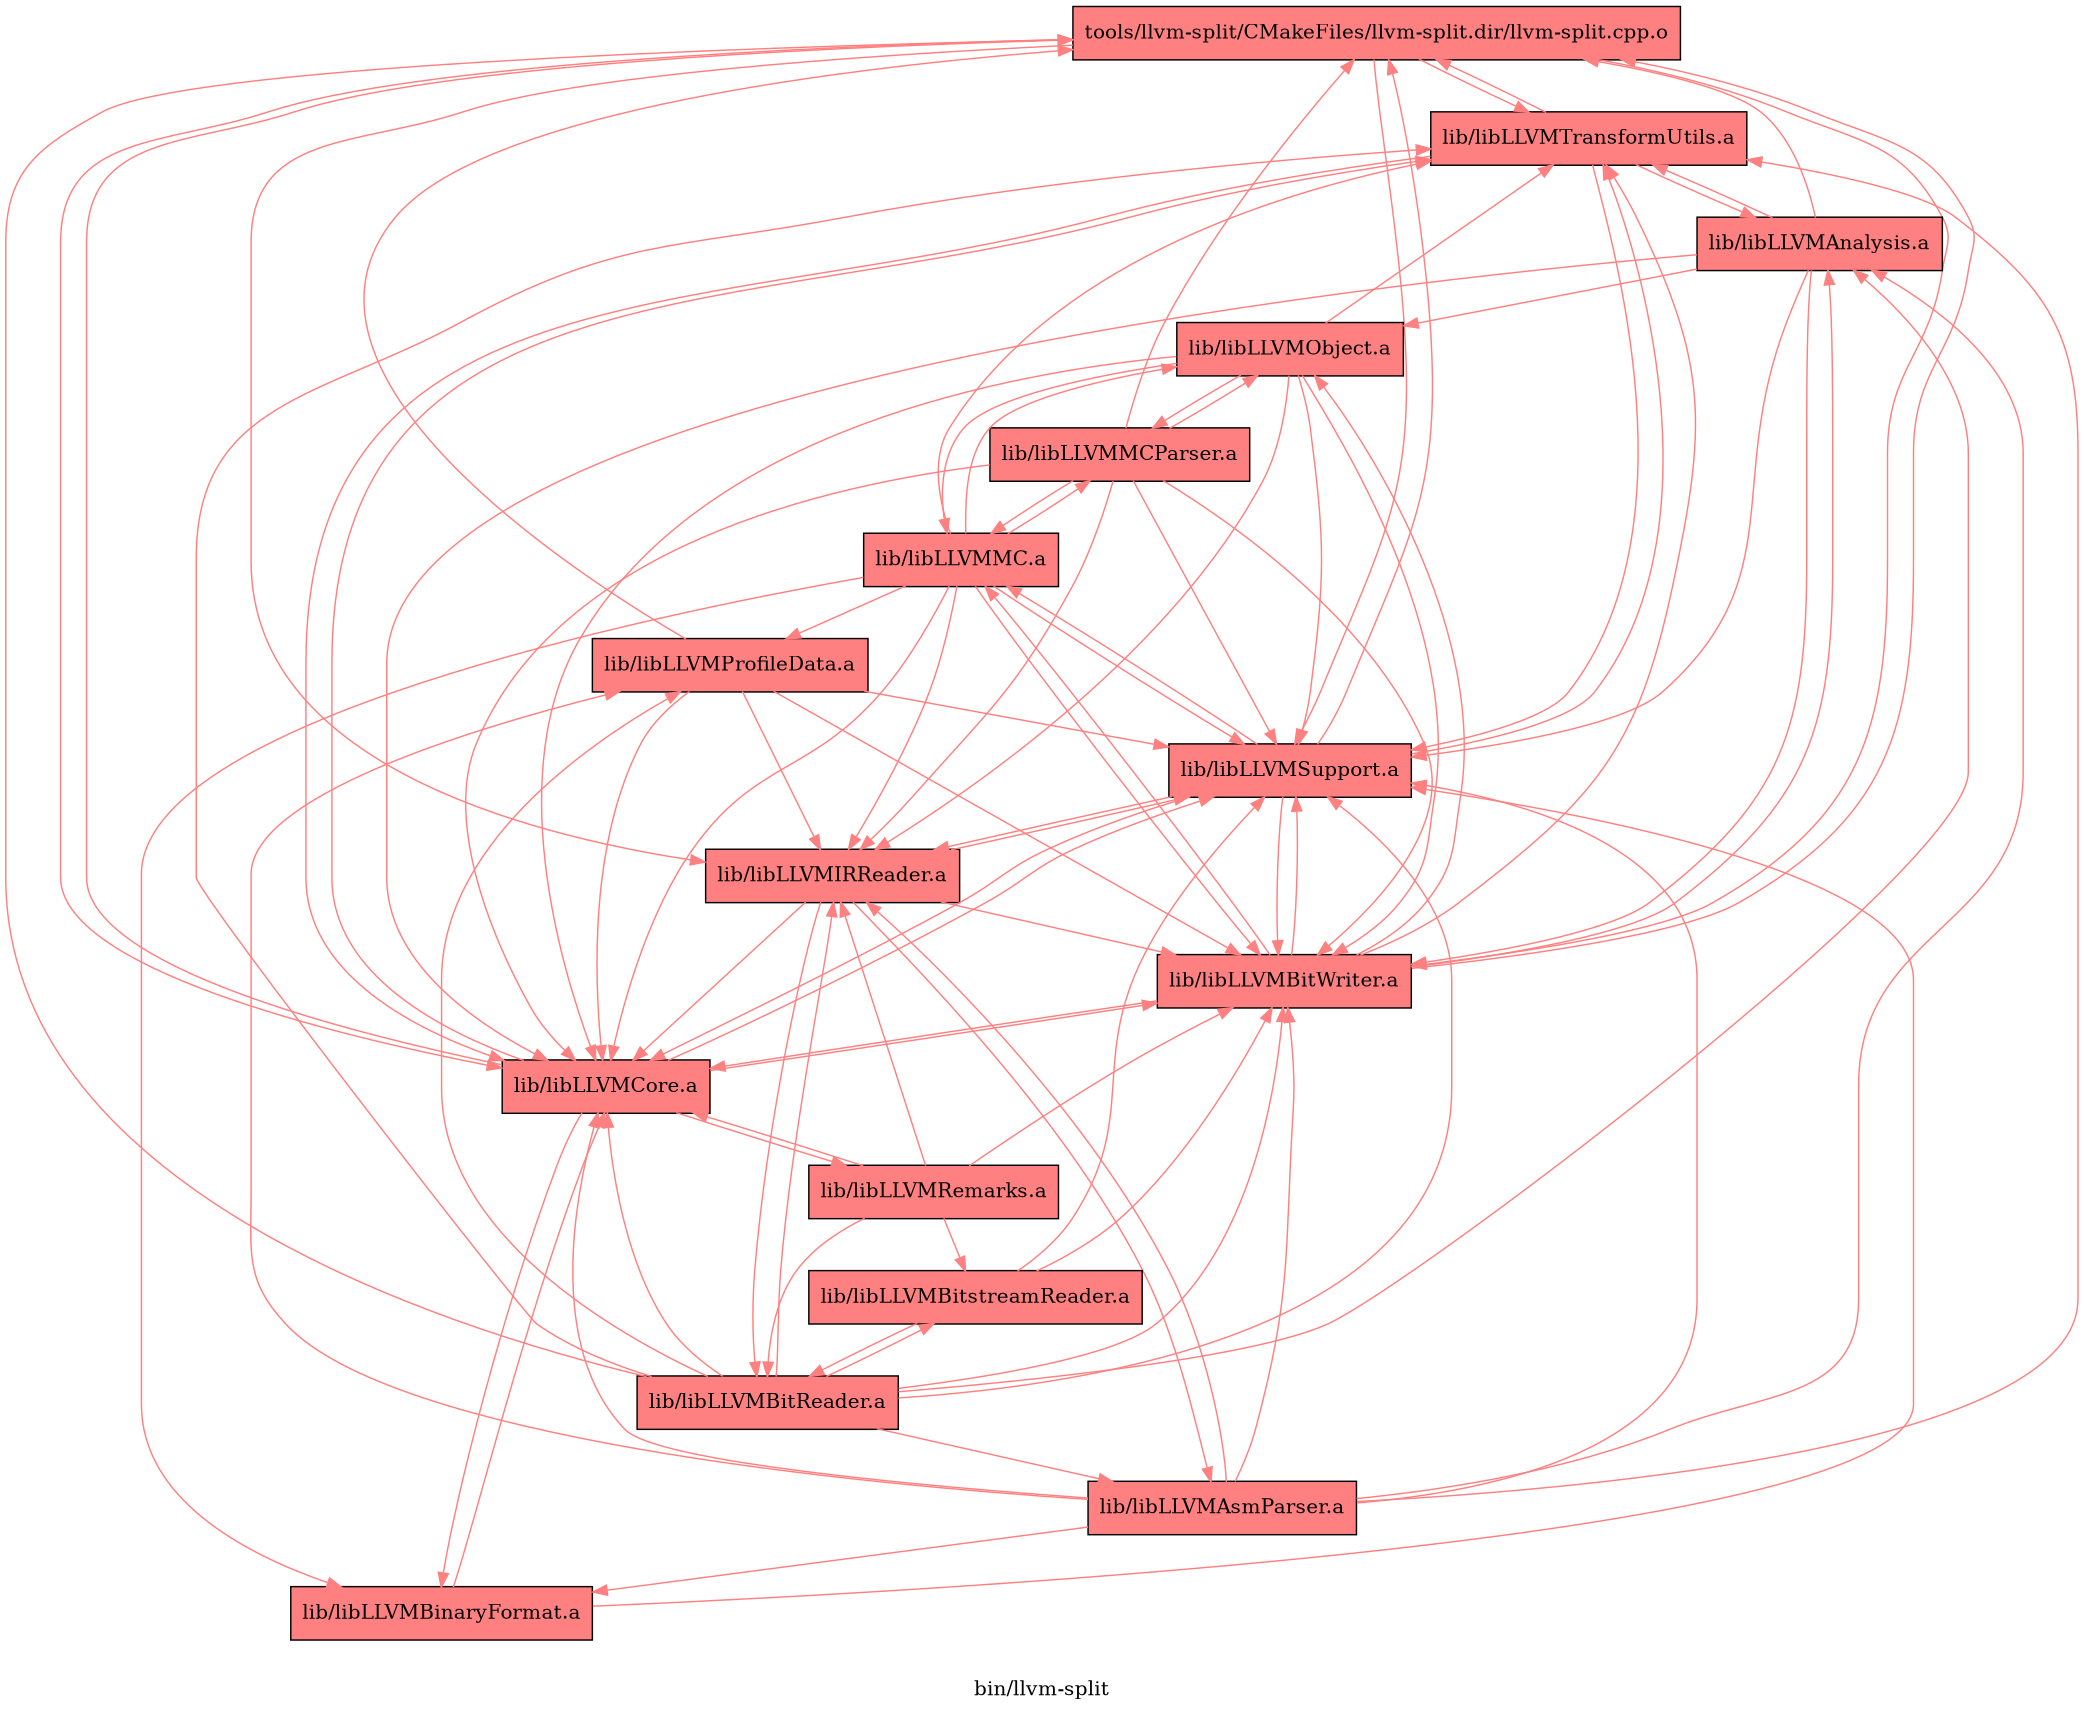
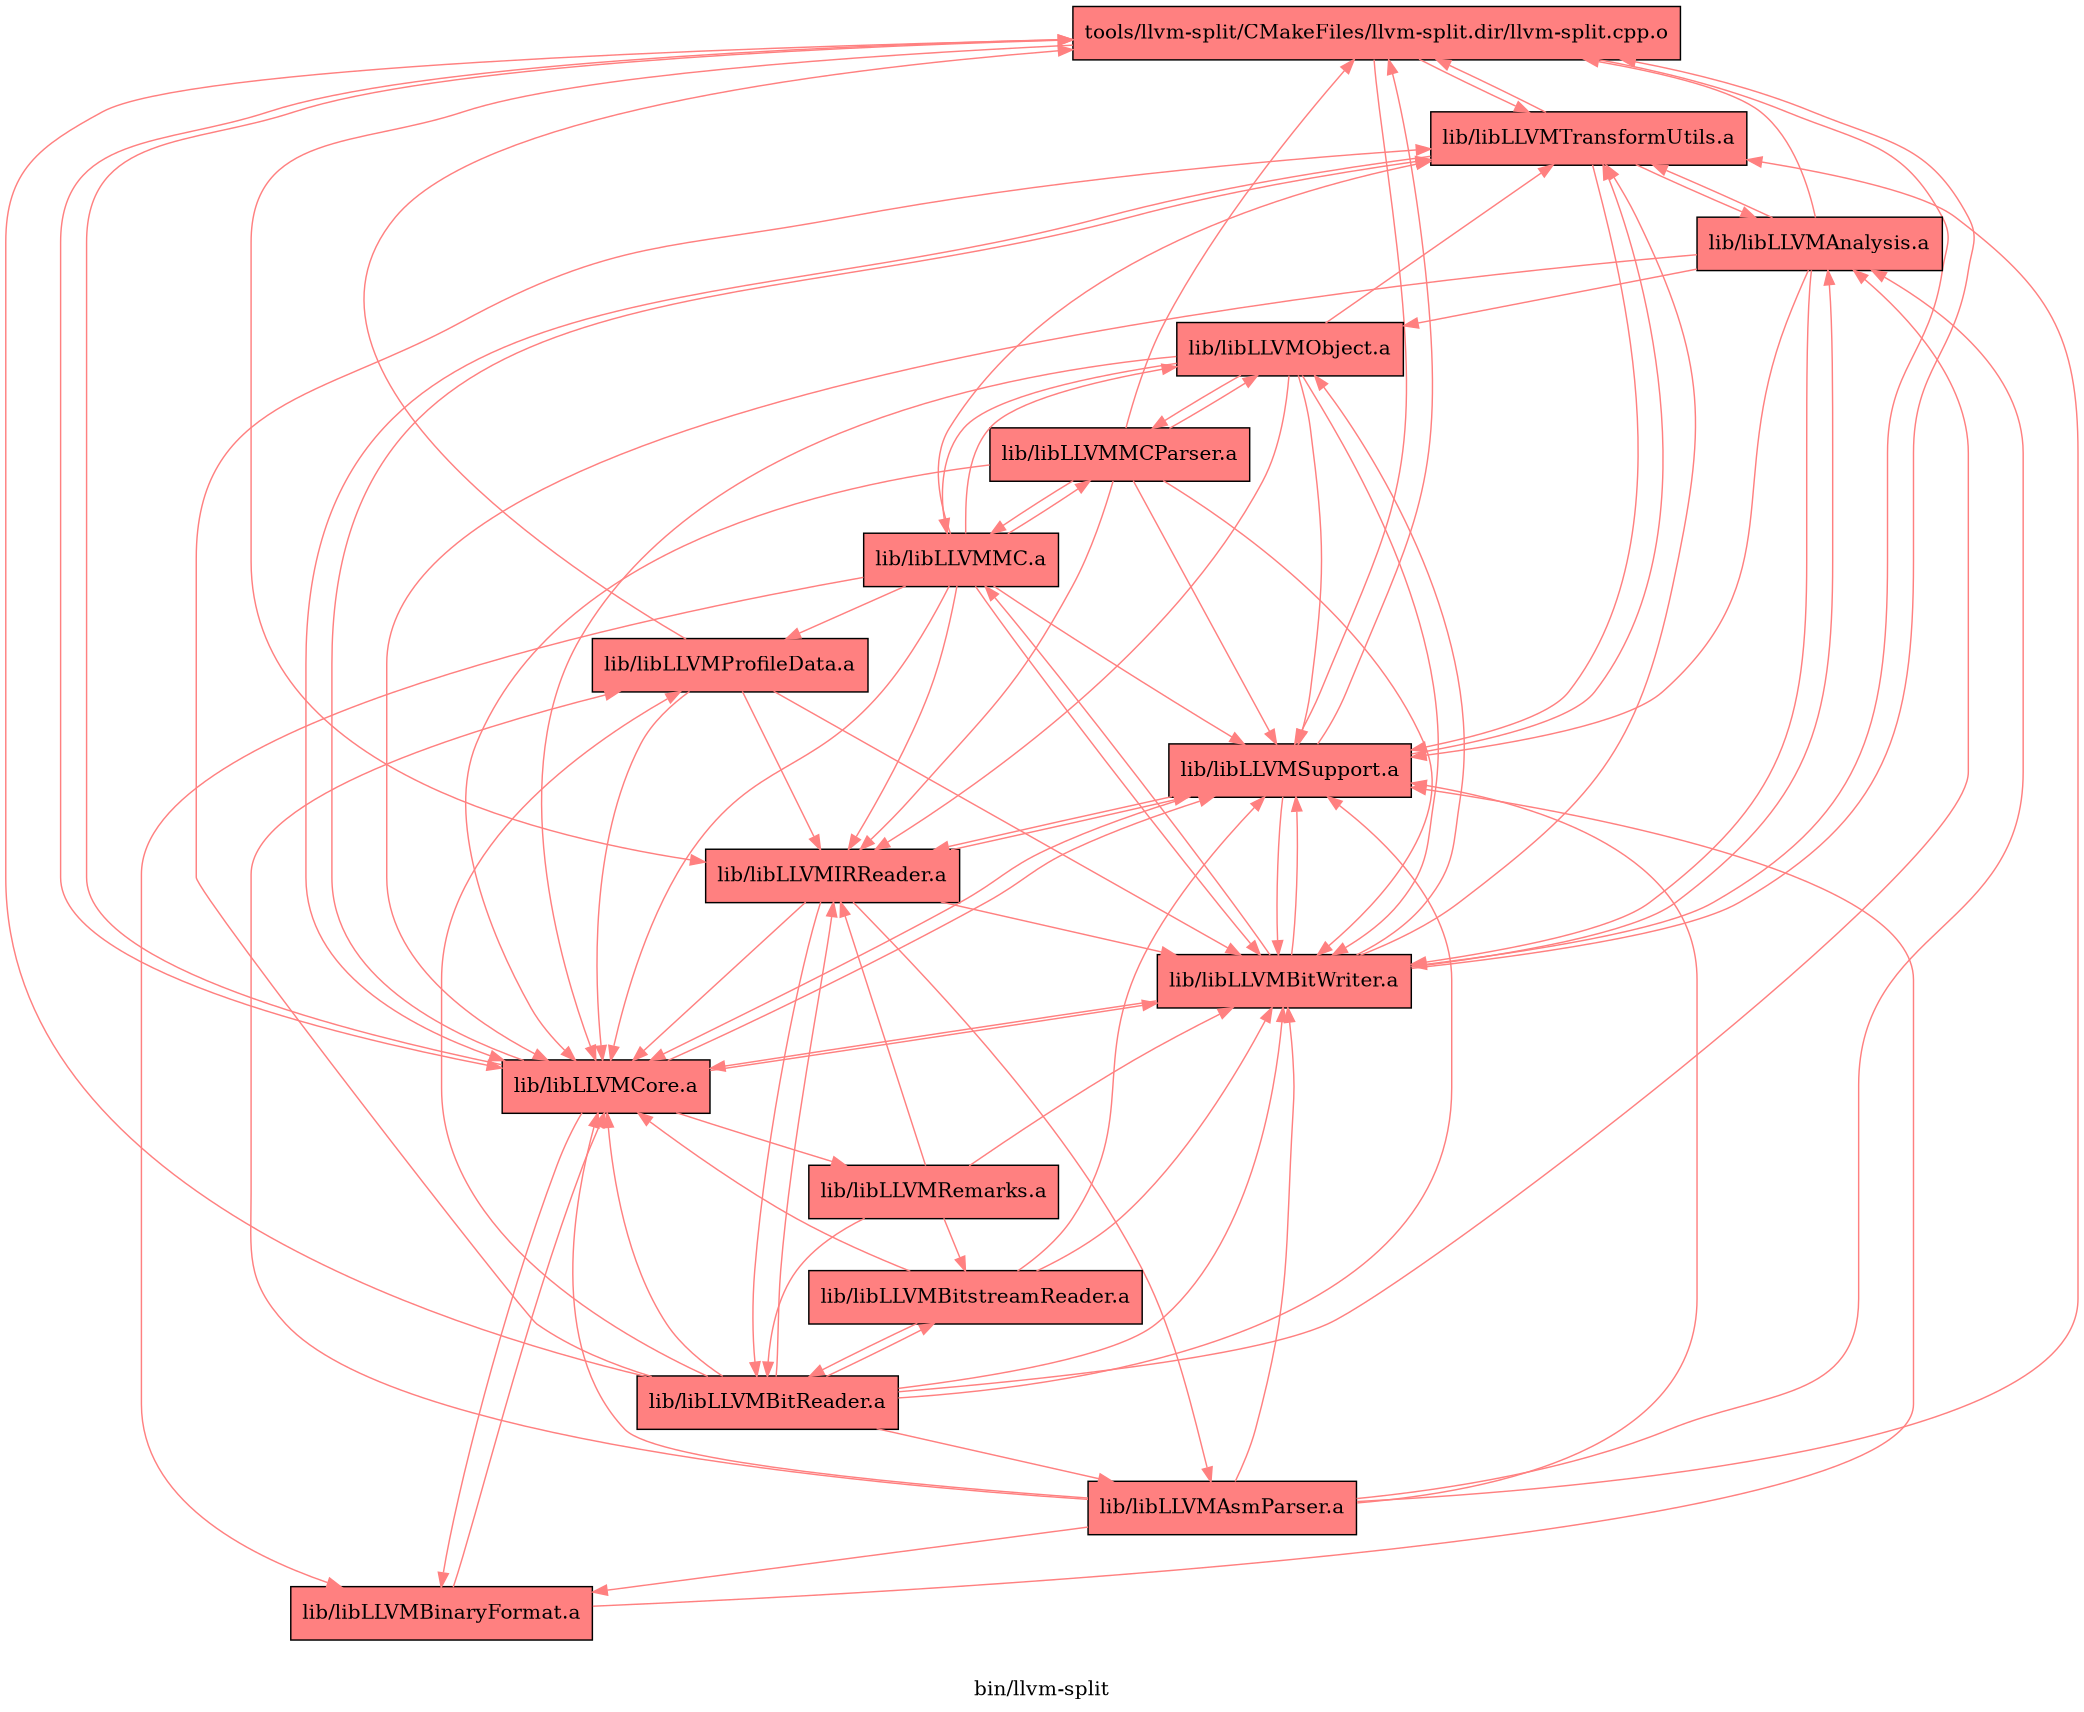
edge "lib/libLLVMSupport.a" -> "lib/libLLVMMC.a": removed
edge "lib/libLLVMProfileData.a" -> "lib/libLLVMSupport.a": removed
edge "lib/libLLVMRemarks.a" -> "lib/libLLVMCore.a": now "lib/libLLVMBitstreamReader.a" -> "lib/libLLVMCore.a"
edge "lib/libLLVMAsmParser.a" -> "lib/libLLVMIRReader.a": removed
